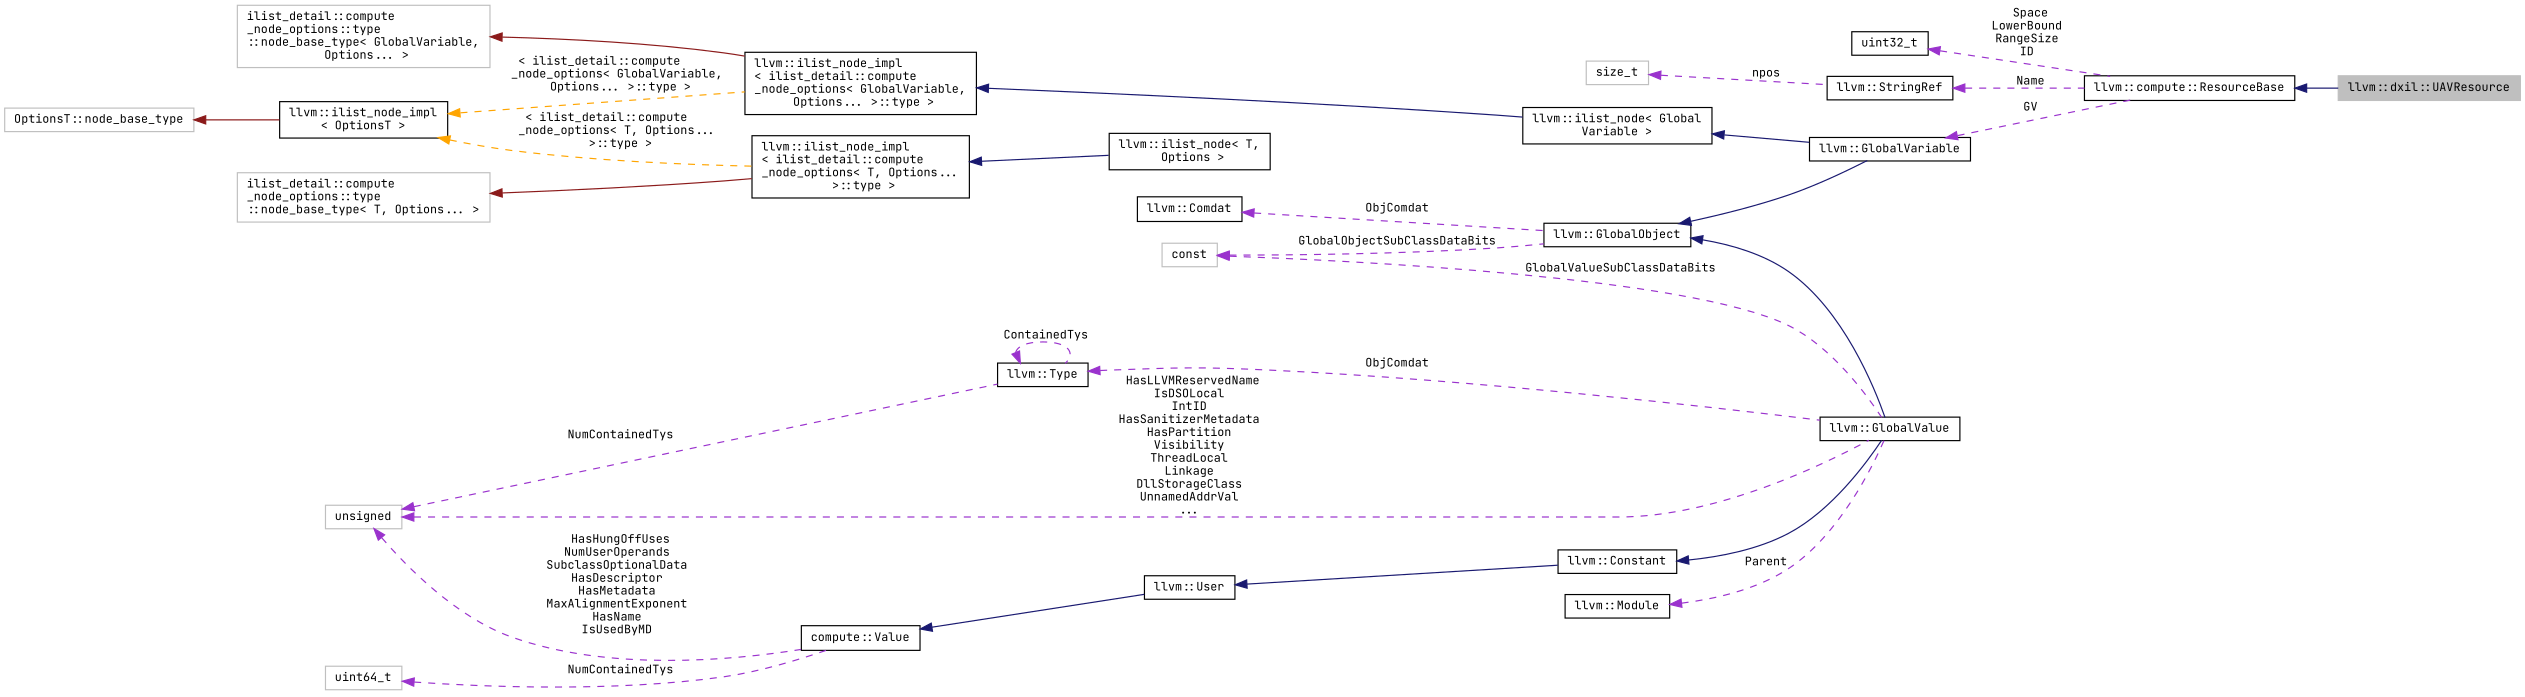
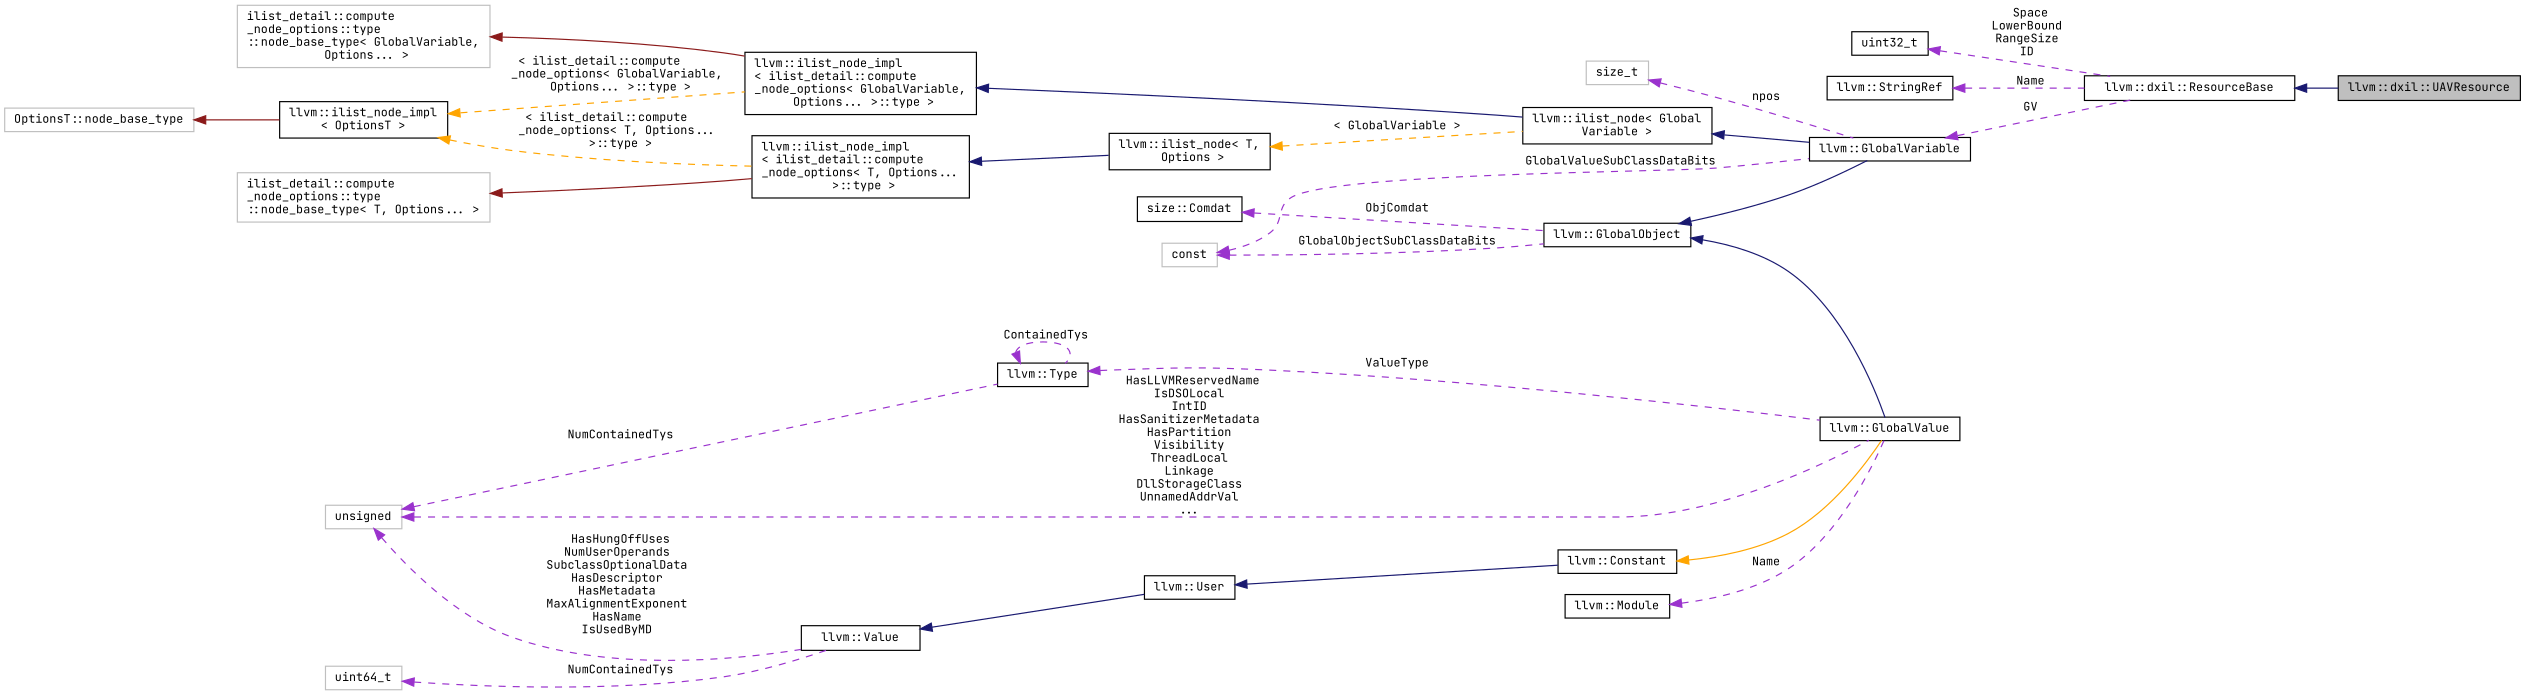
edge "llvm::StringRef" -> "size_t": now "llvm::GlobalVariable" -> "size_t"
node "llvm::compute::ResourceBase": label "llvm::compute::ResourceBase" -> "llvm::dxil::ResourceBase"
node "llvm::dxil::UAVResource": color grey75 -> black
edge "llvm::ilist_node< Global Variable >" -> "llvm::ilist_node< T, Options >": added, label "< GlobalVariable >"
node "llvm::Comdat": label "llvm::Comdat" -> "size::Comdat"
edge "llvm::GlobalValue" -> "const": now "llvm::GlobalVariable" -> "const"
edge "llvm::GlobalValue" -> "llvm::Type": label " ObjComdat" -> " ValueType"
edge "llvm::GlobalValue" -> "llvm::Constant": color midnightblue -> orange
edge "llvm::GlobalValue" -> "llvm::Module": label " Parent" -> " Name"
node "compute::Value": label "compute::Value" -> "llvm::Value"
